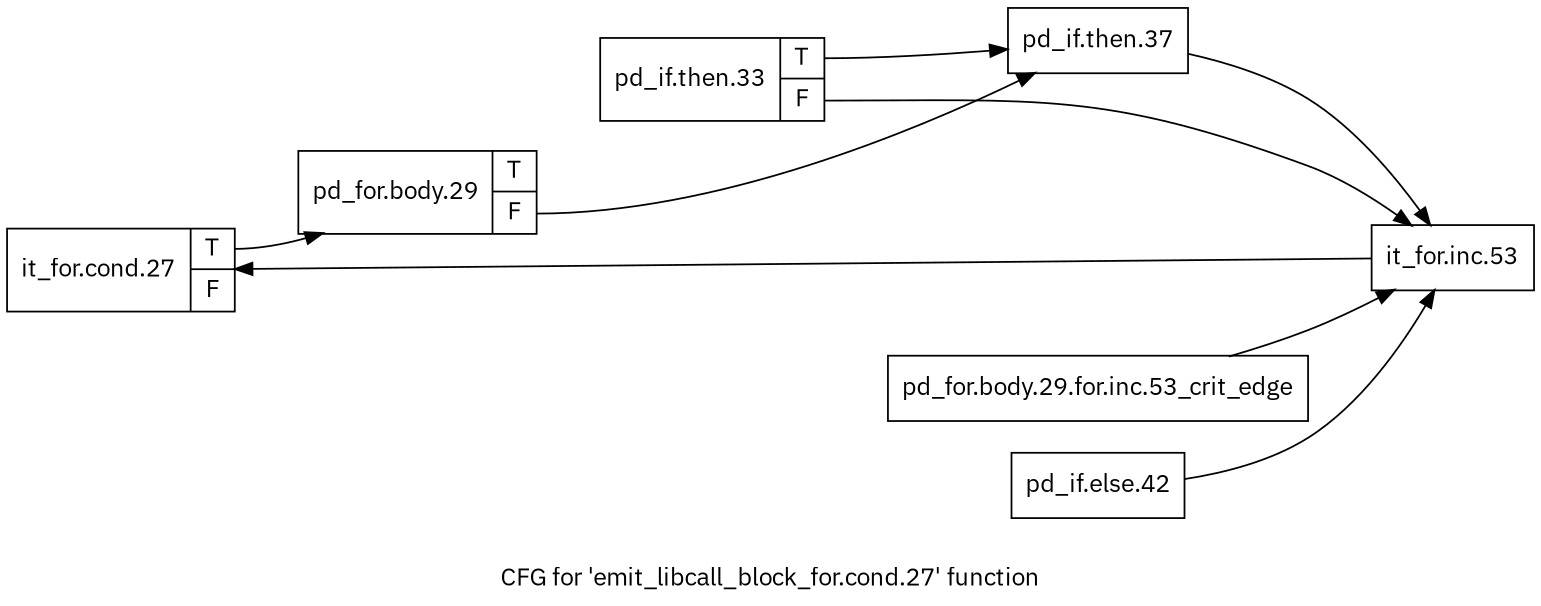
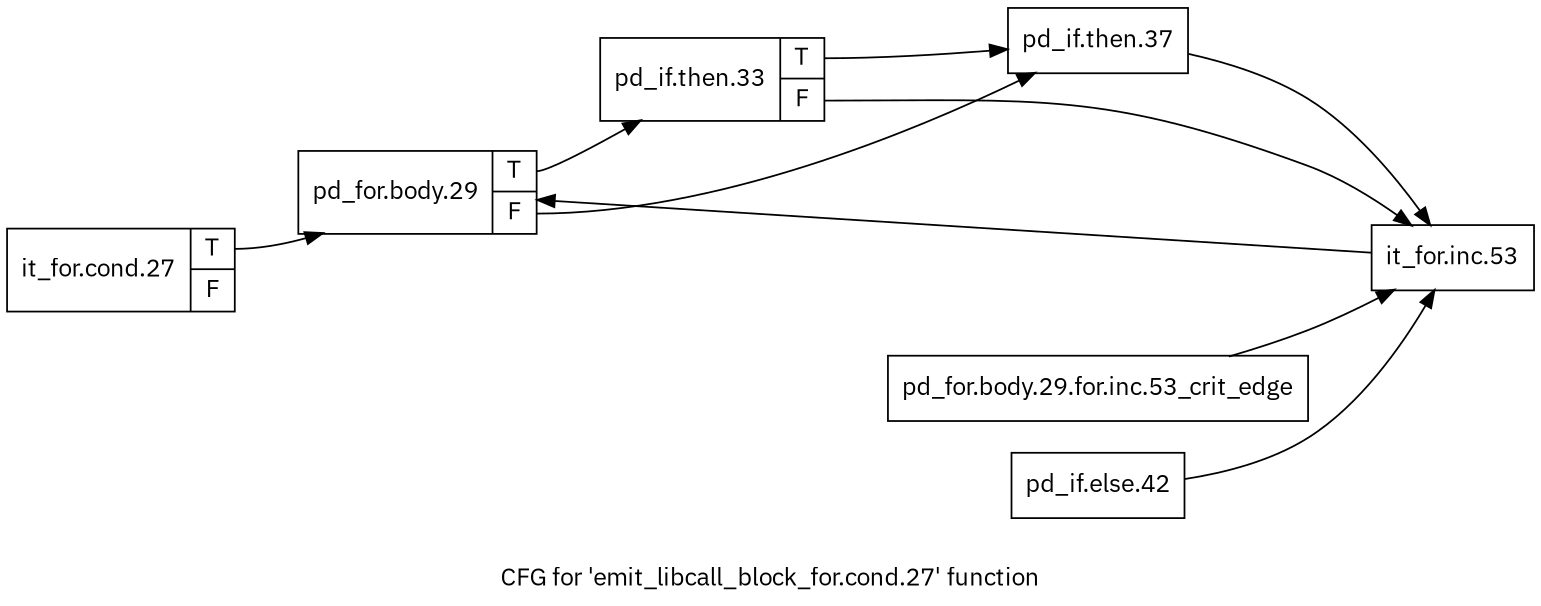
edge "pd_for.body.29" -> "pd_if.then.33": added
edge "it_for.inc.53" -> "it_for.cond.27": now "it_for.inc.53" -> "pd_for.body.29"
